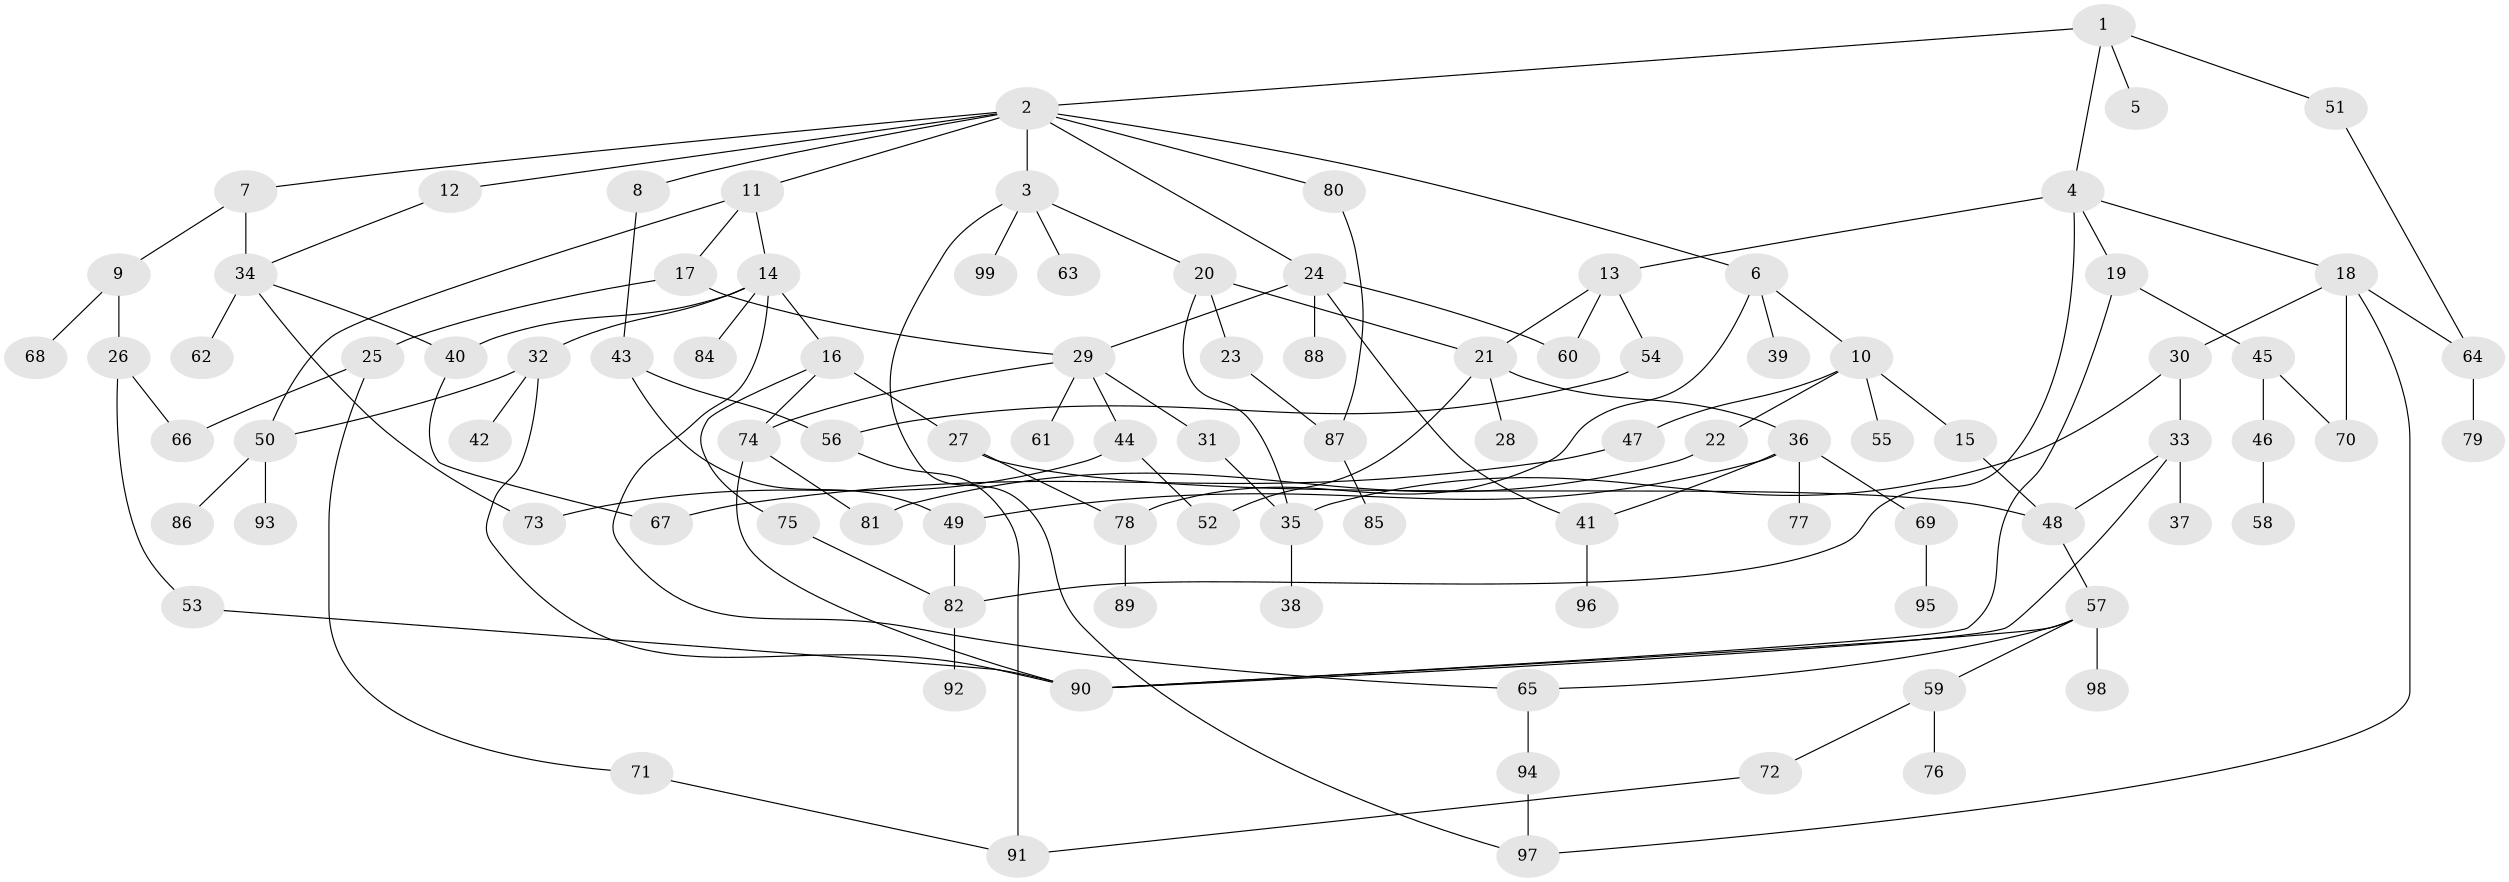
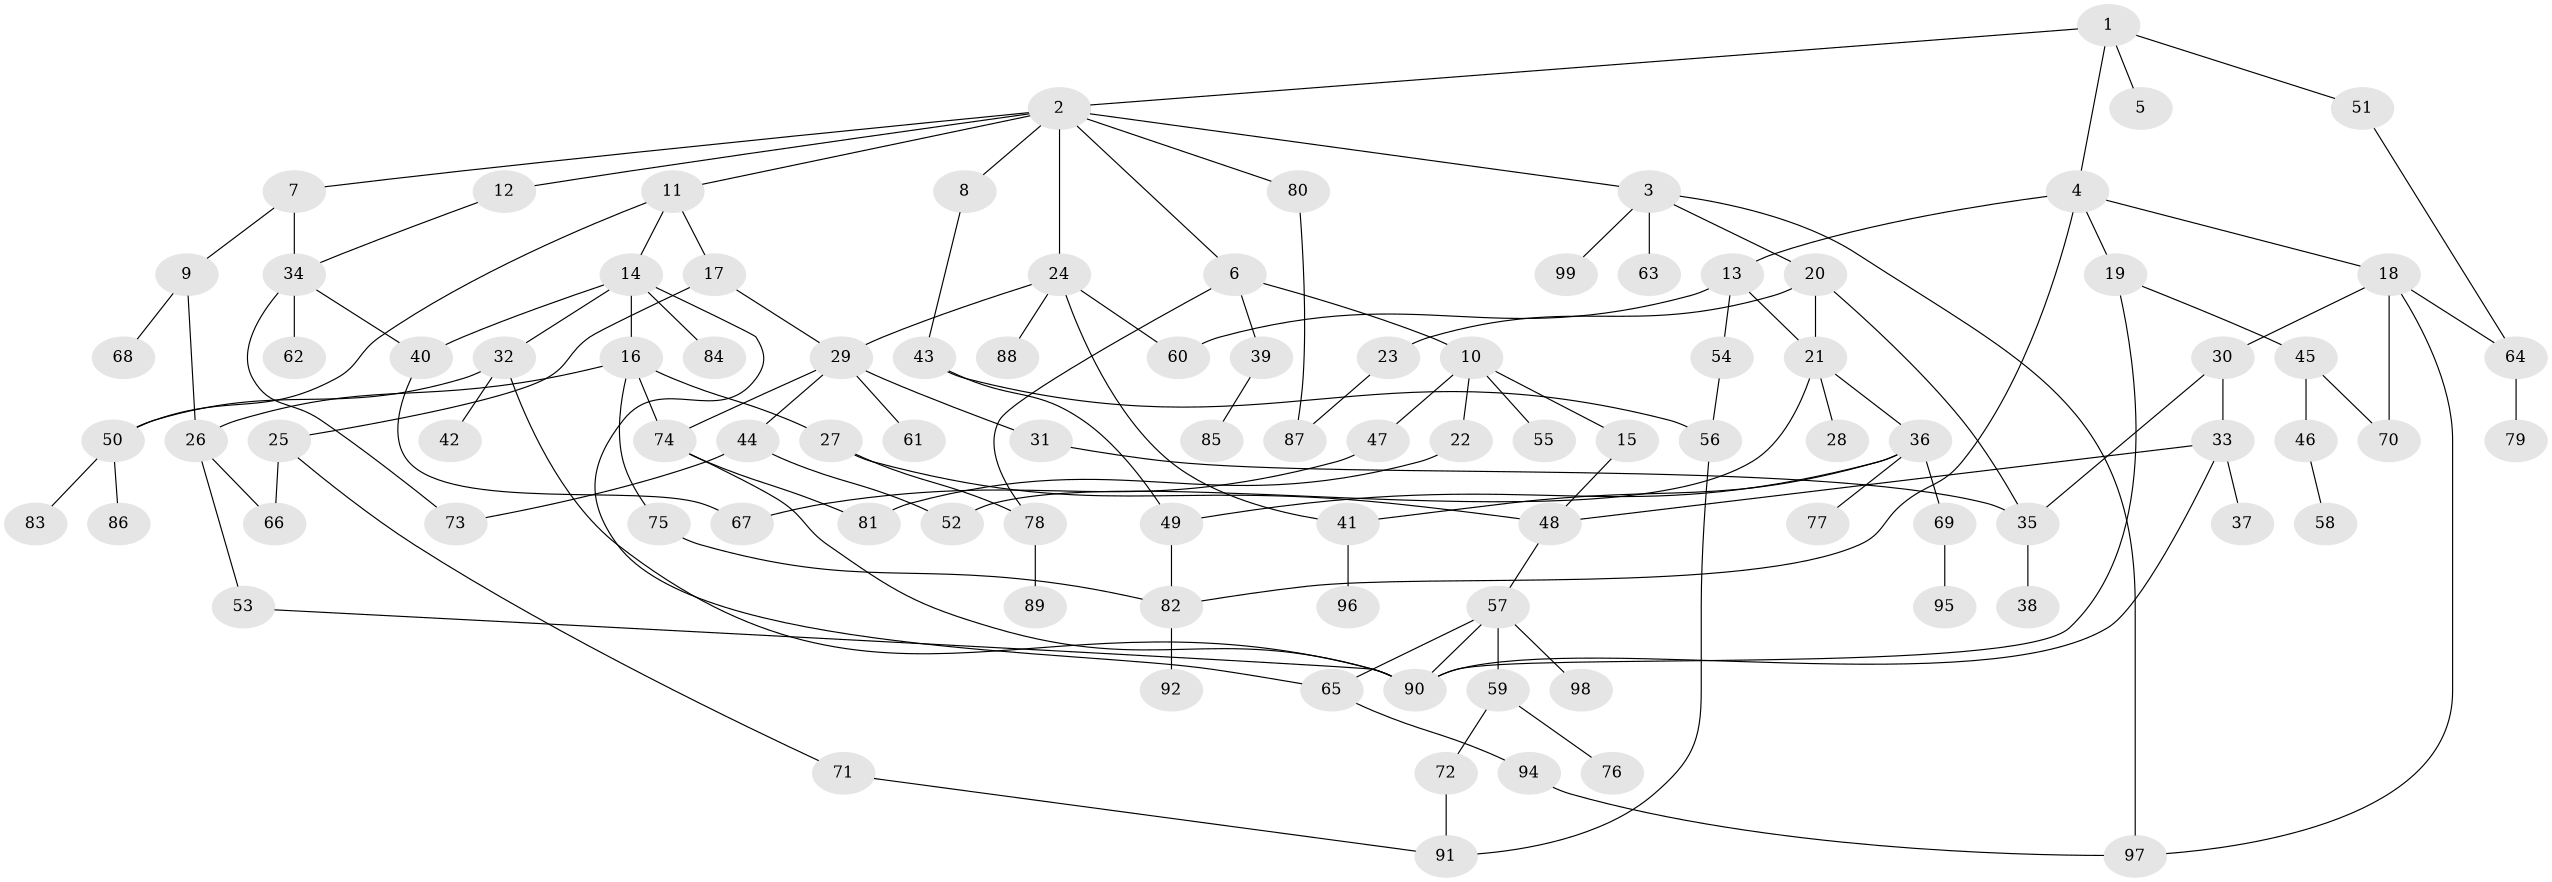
edge "16" -- "26": added
edge "87" -- "85": now "39" -- "85"
node "93": label "93" -> "83"
